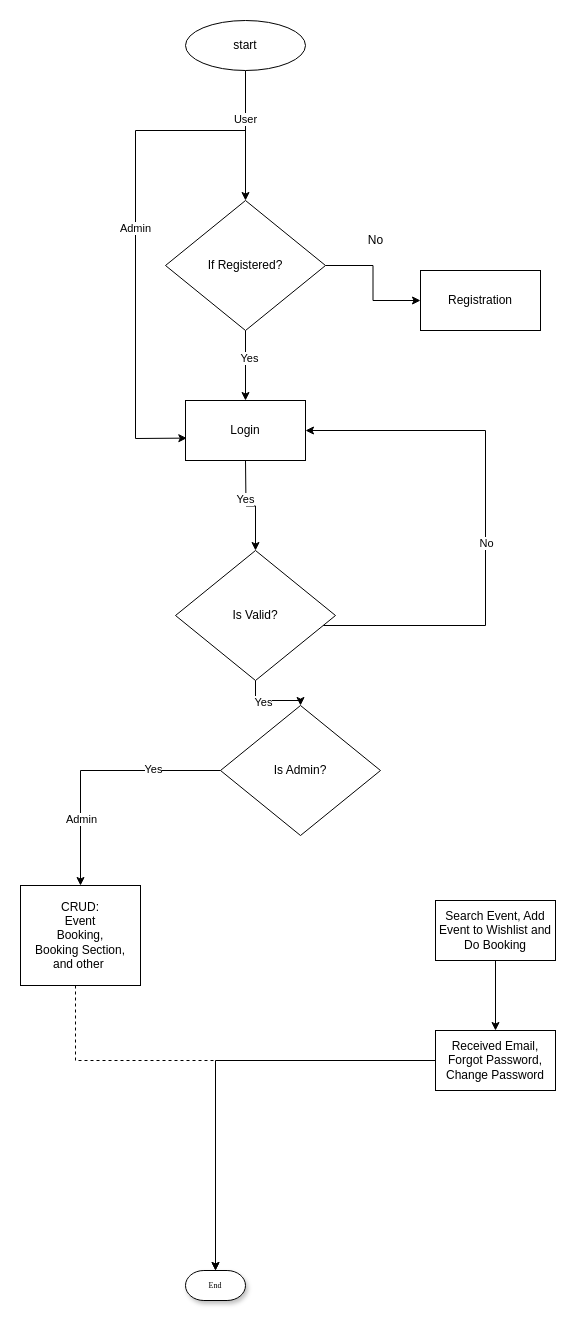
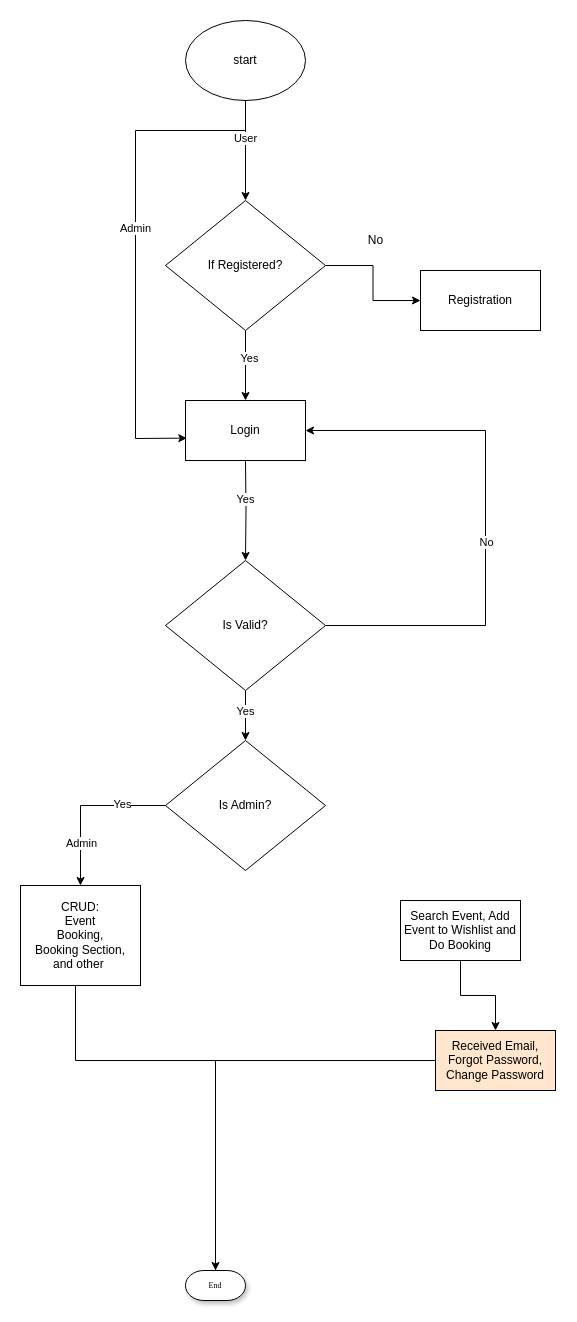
node "start": size 120x50 -> 120x80
node "Is Valid?": moved (256, 616) -> (246, 626)
node "Is Admin?": moved (301, 771) -> (246, 806)
node "Search Event, Add Event to Wishlist and Do Booking": moved (496, 931) -> (461, 931)
edge "CRUD: Event Booking, Booking Section, and other" -> "End": style dashed -> solid
edge "Received Email, Forgot Password, Change Password" -> "End": arrowhead classic -> none
node "Received Email, Forgot Password, Change Password": fillcolor #ffffff -> #ffe6cc
